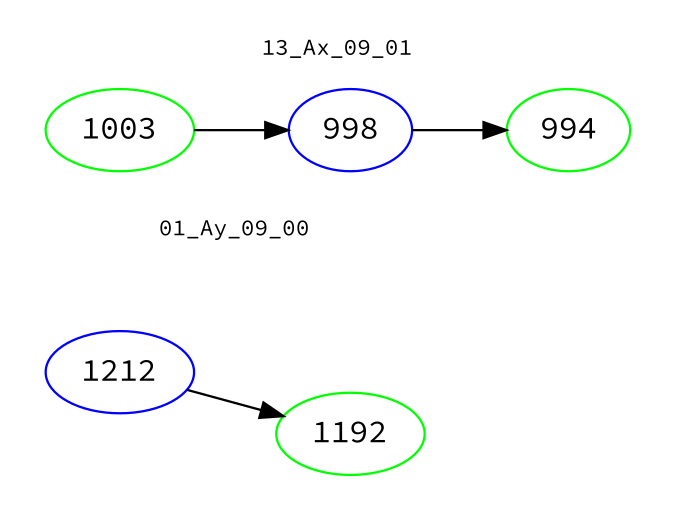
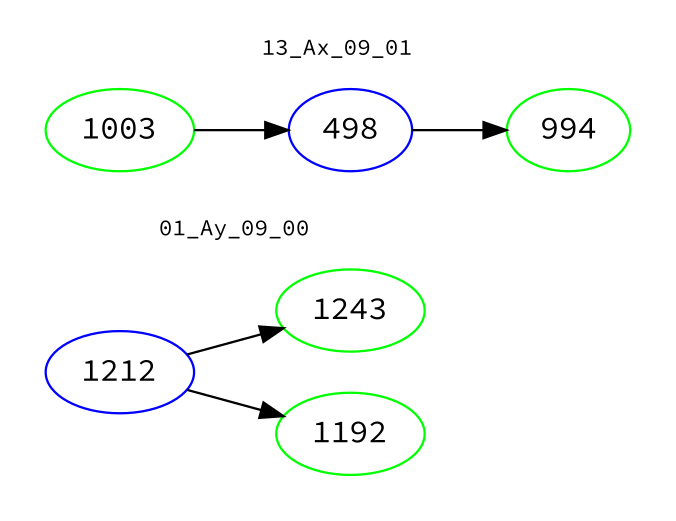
node "998": label "998" -> "498"
node "1243": added
